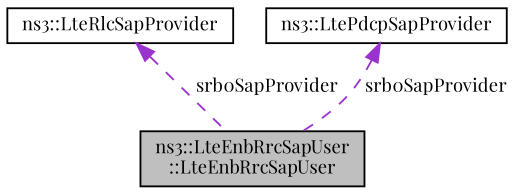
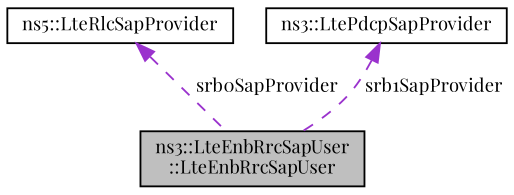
node "ns3::LteRlcSapProvider": label "ns3::LteRlcSapProvider" -> "ns5::LteRlcSapProvider"
edge "ns3::LteEnbRrcSapUser ::LteEnbRrcSapUser" -> "ns3::LtePdcpSapProvider": label " srb0SapProvider" -> " srb1SapProvider"
